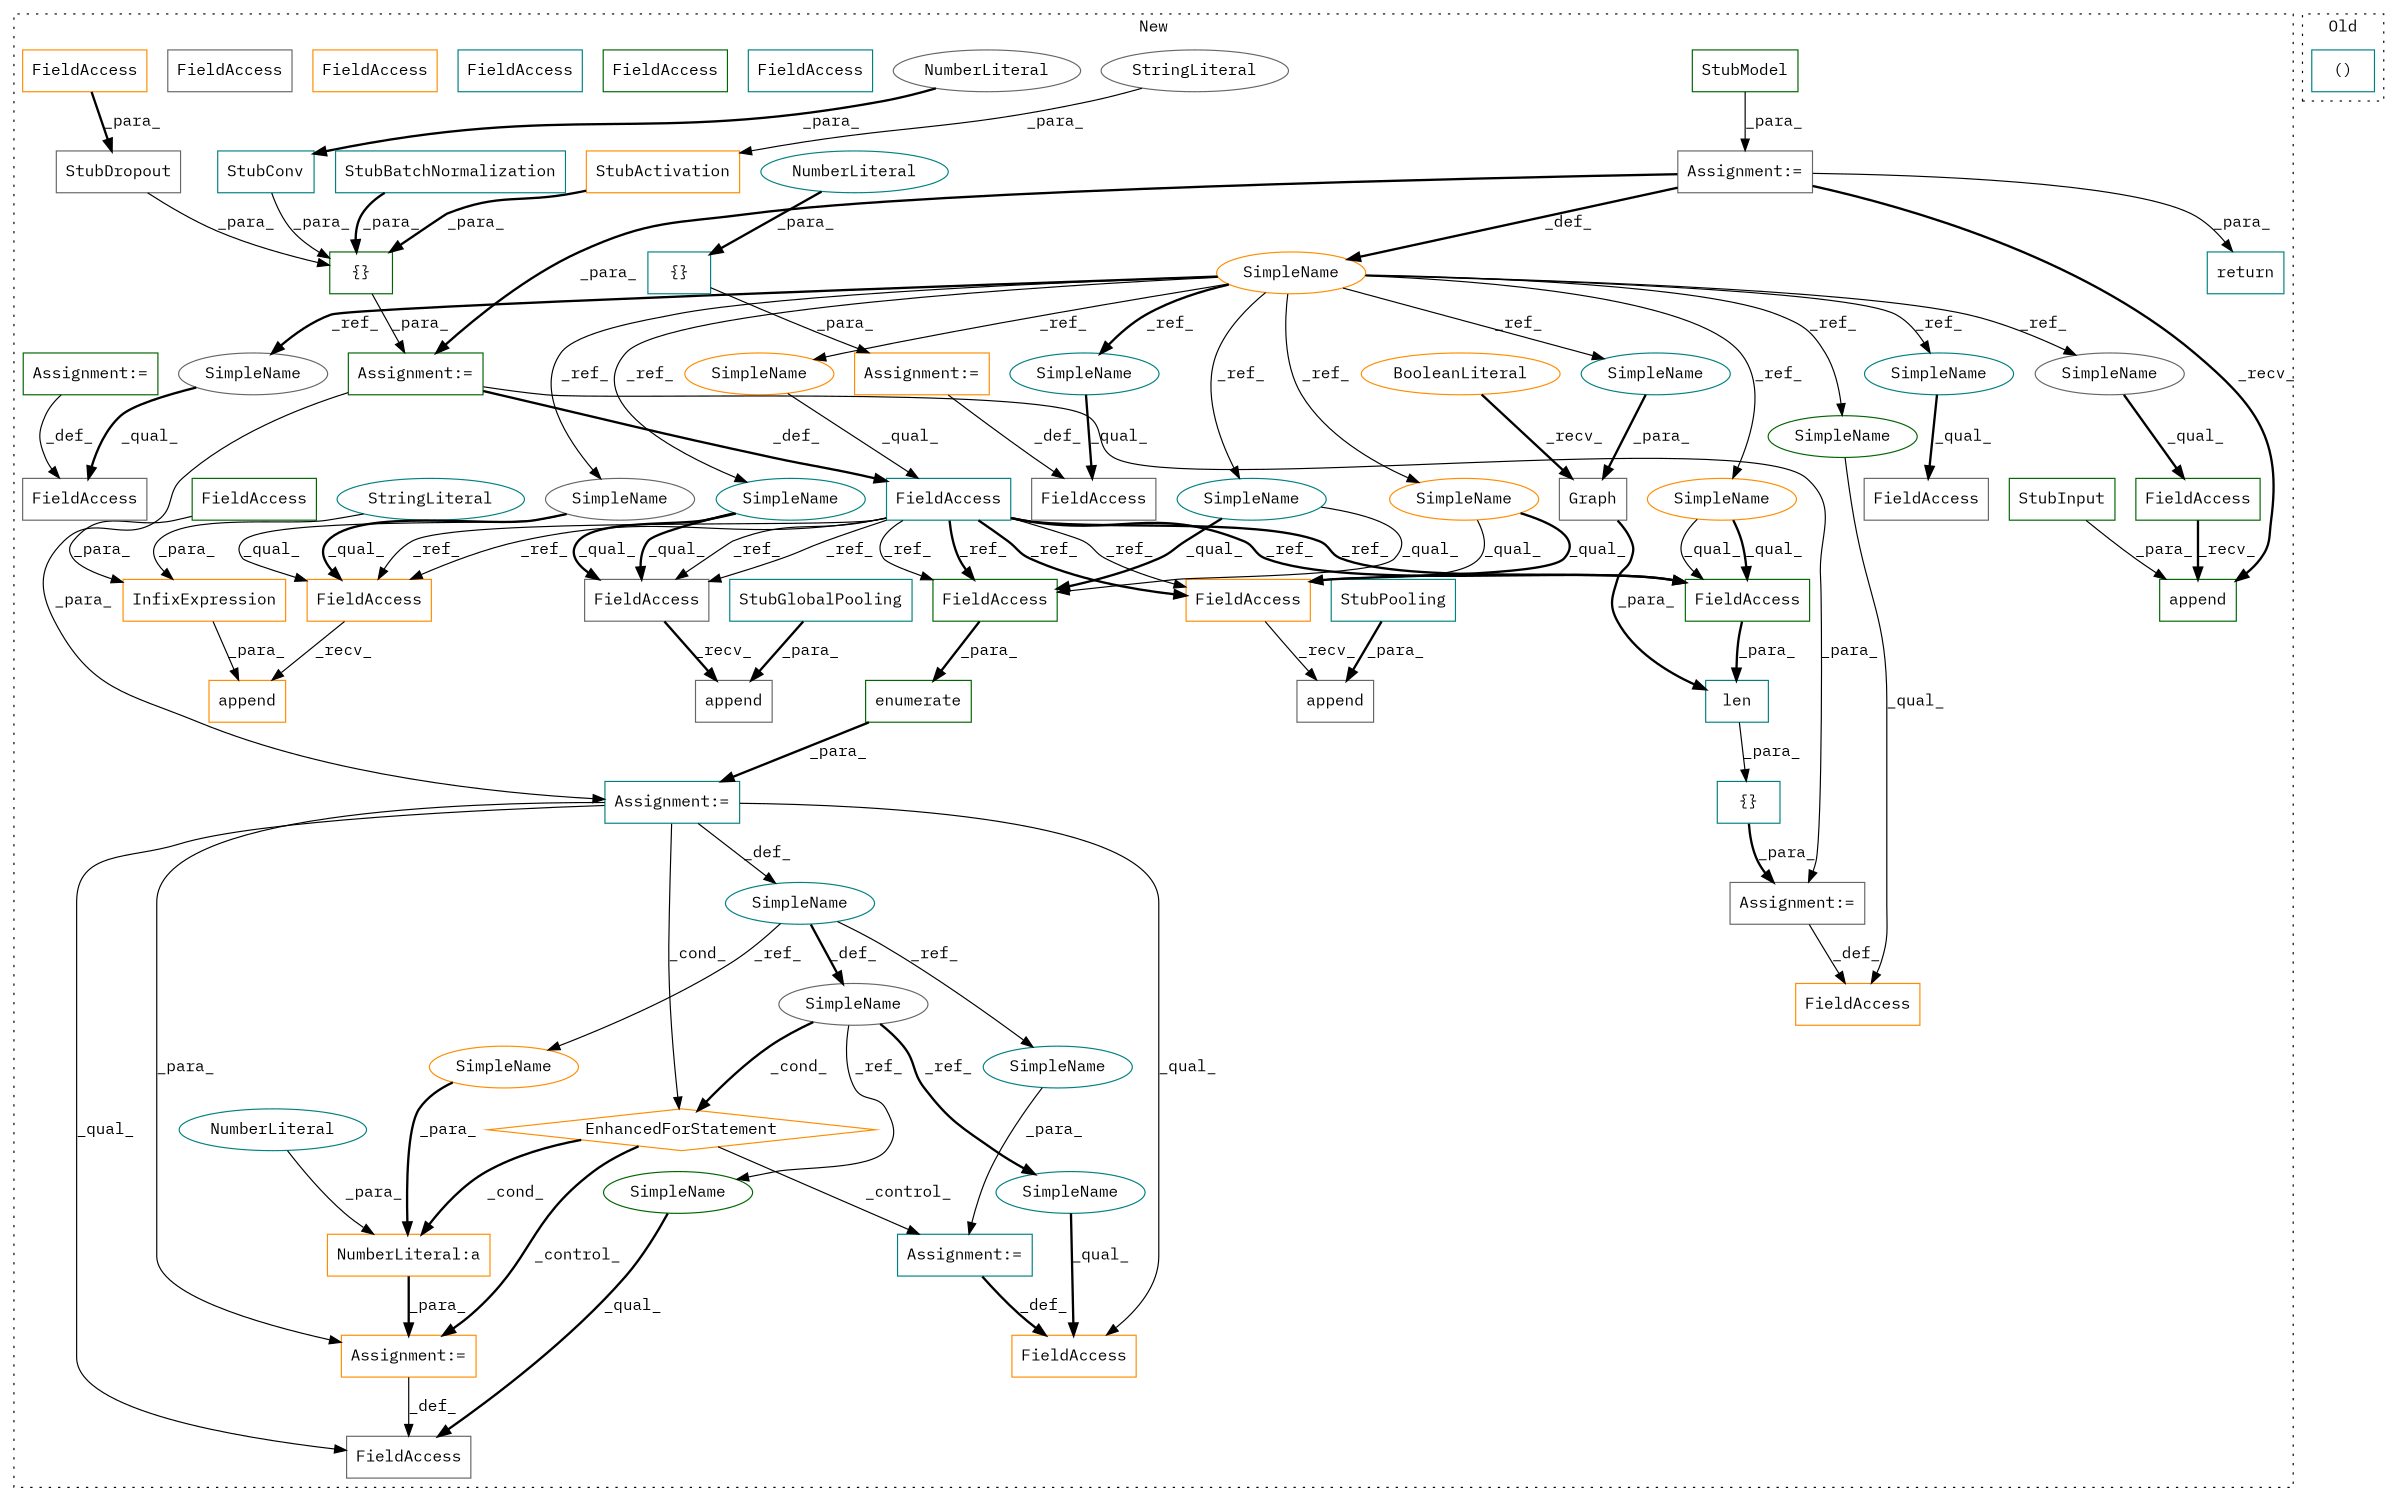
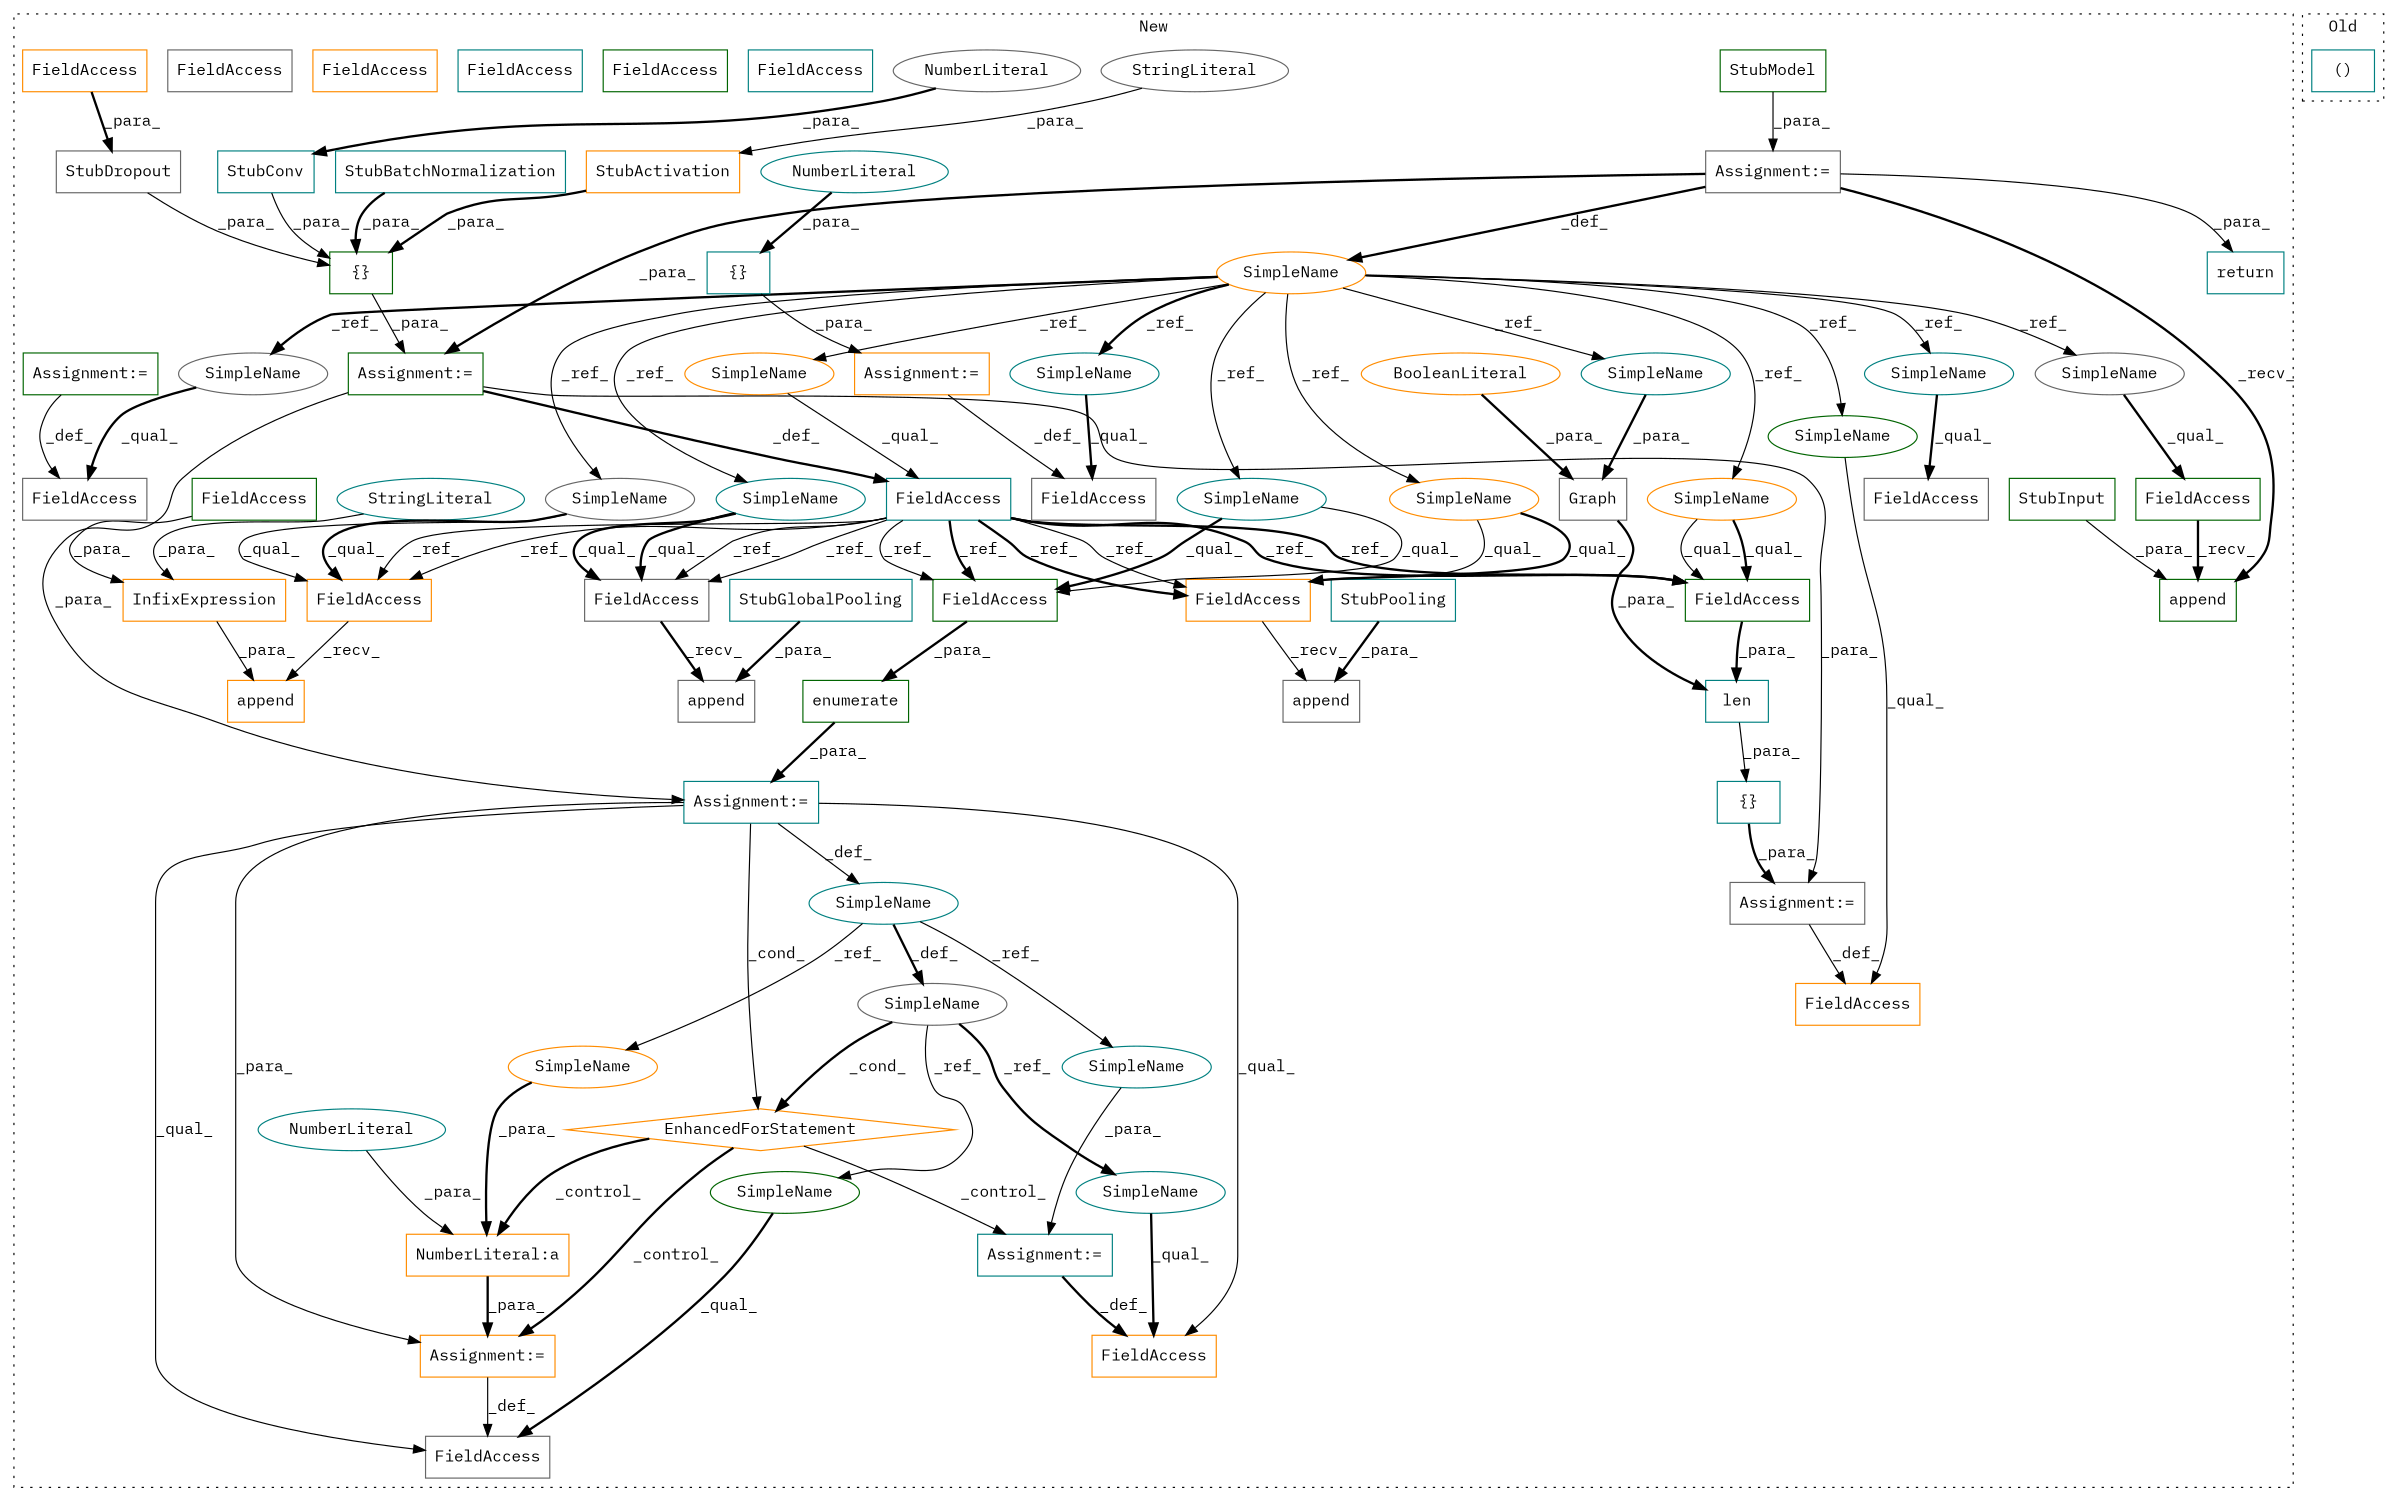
edge "BooleanLiteral" -> "Graph": label "_recv_" -> "_para_"
edge "EnhancedForStatement" -> "NumberLiteral:a": label "_cond_" -> "_control_"
